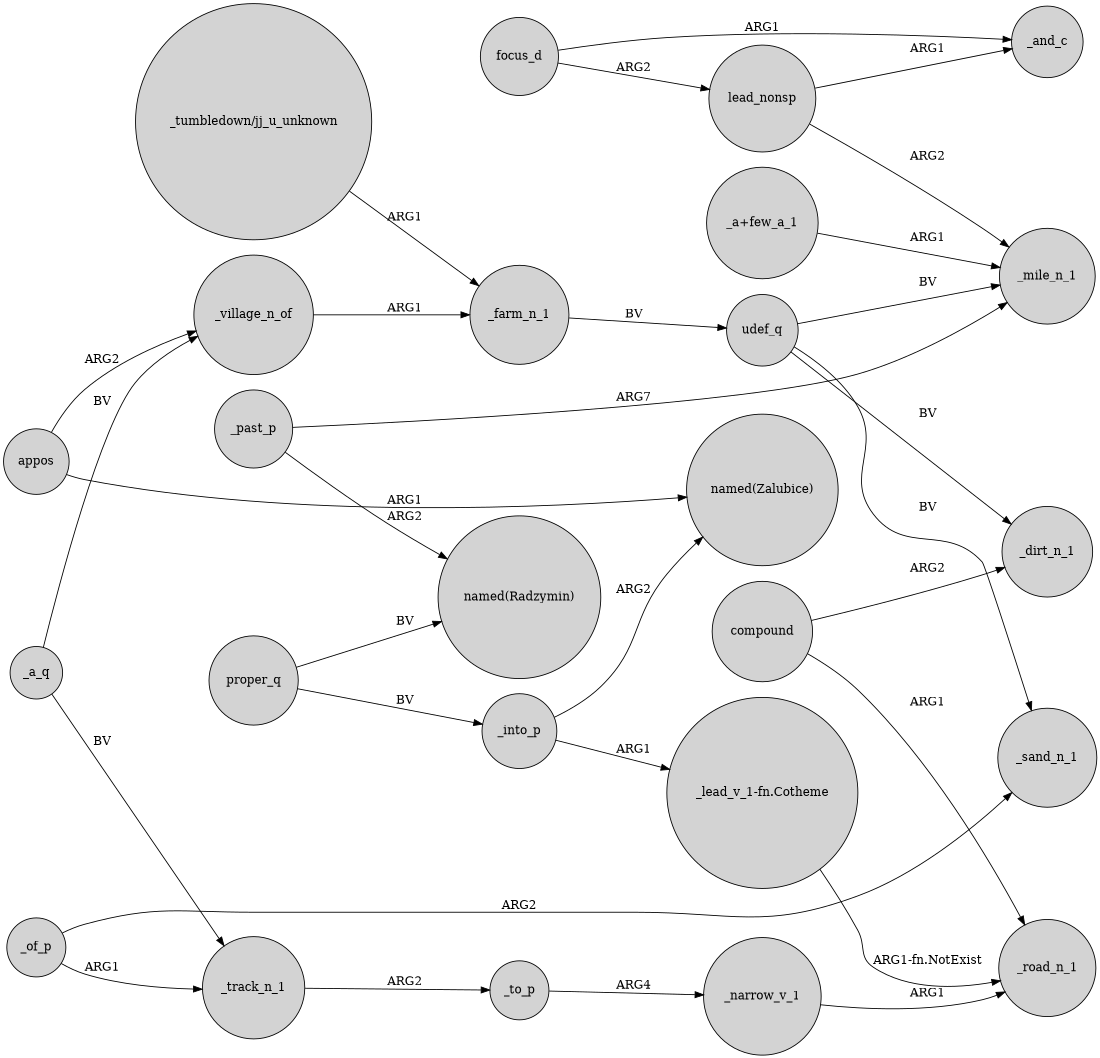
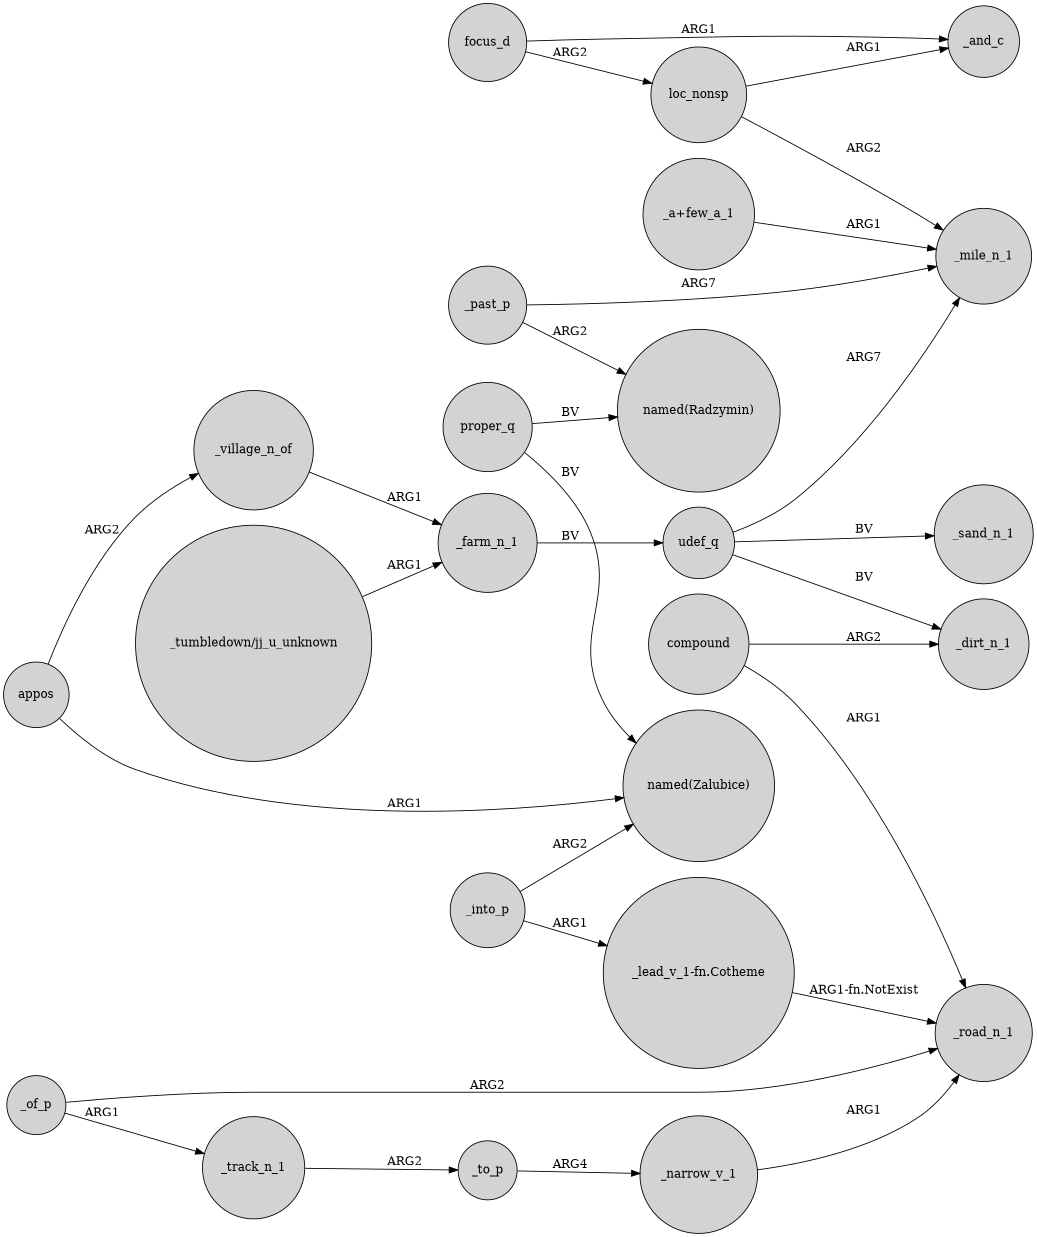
node "lead_nonsp": label "lead_nonsp" -> "loc_nonsp"
edge "udef_q" -> "_mile_n_1": label "BV" -> "ARG7"
node "_a_q": removed
edge "proper_q" -> "_into_p": now "proper_q" -> "named(Zalubice)"
edge "_of_p" -> "_sand_n_1": now "_of_p" -> "_road_n_1"
